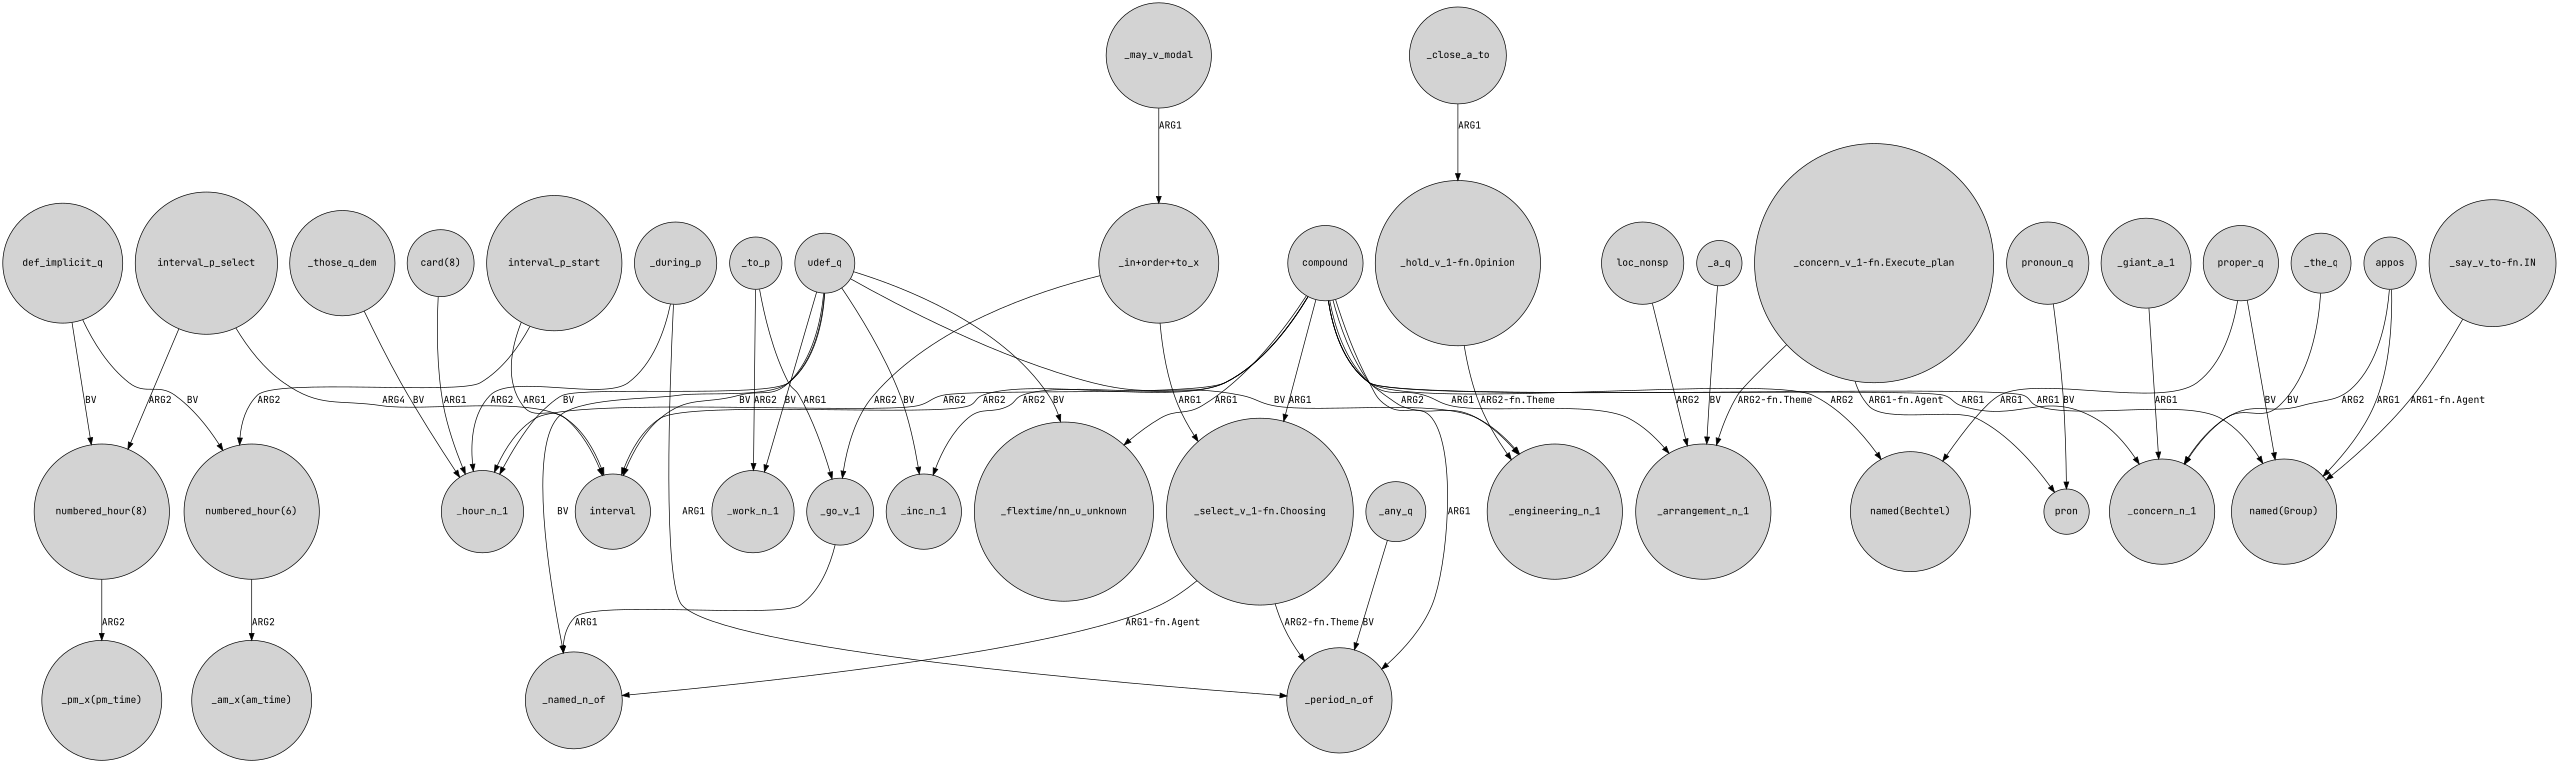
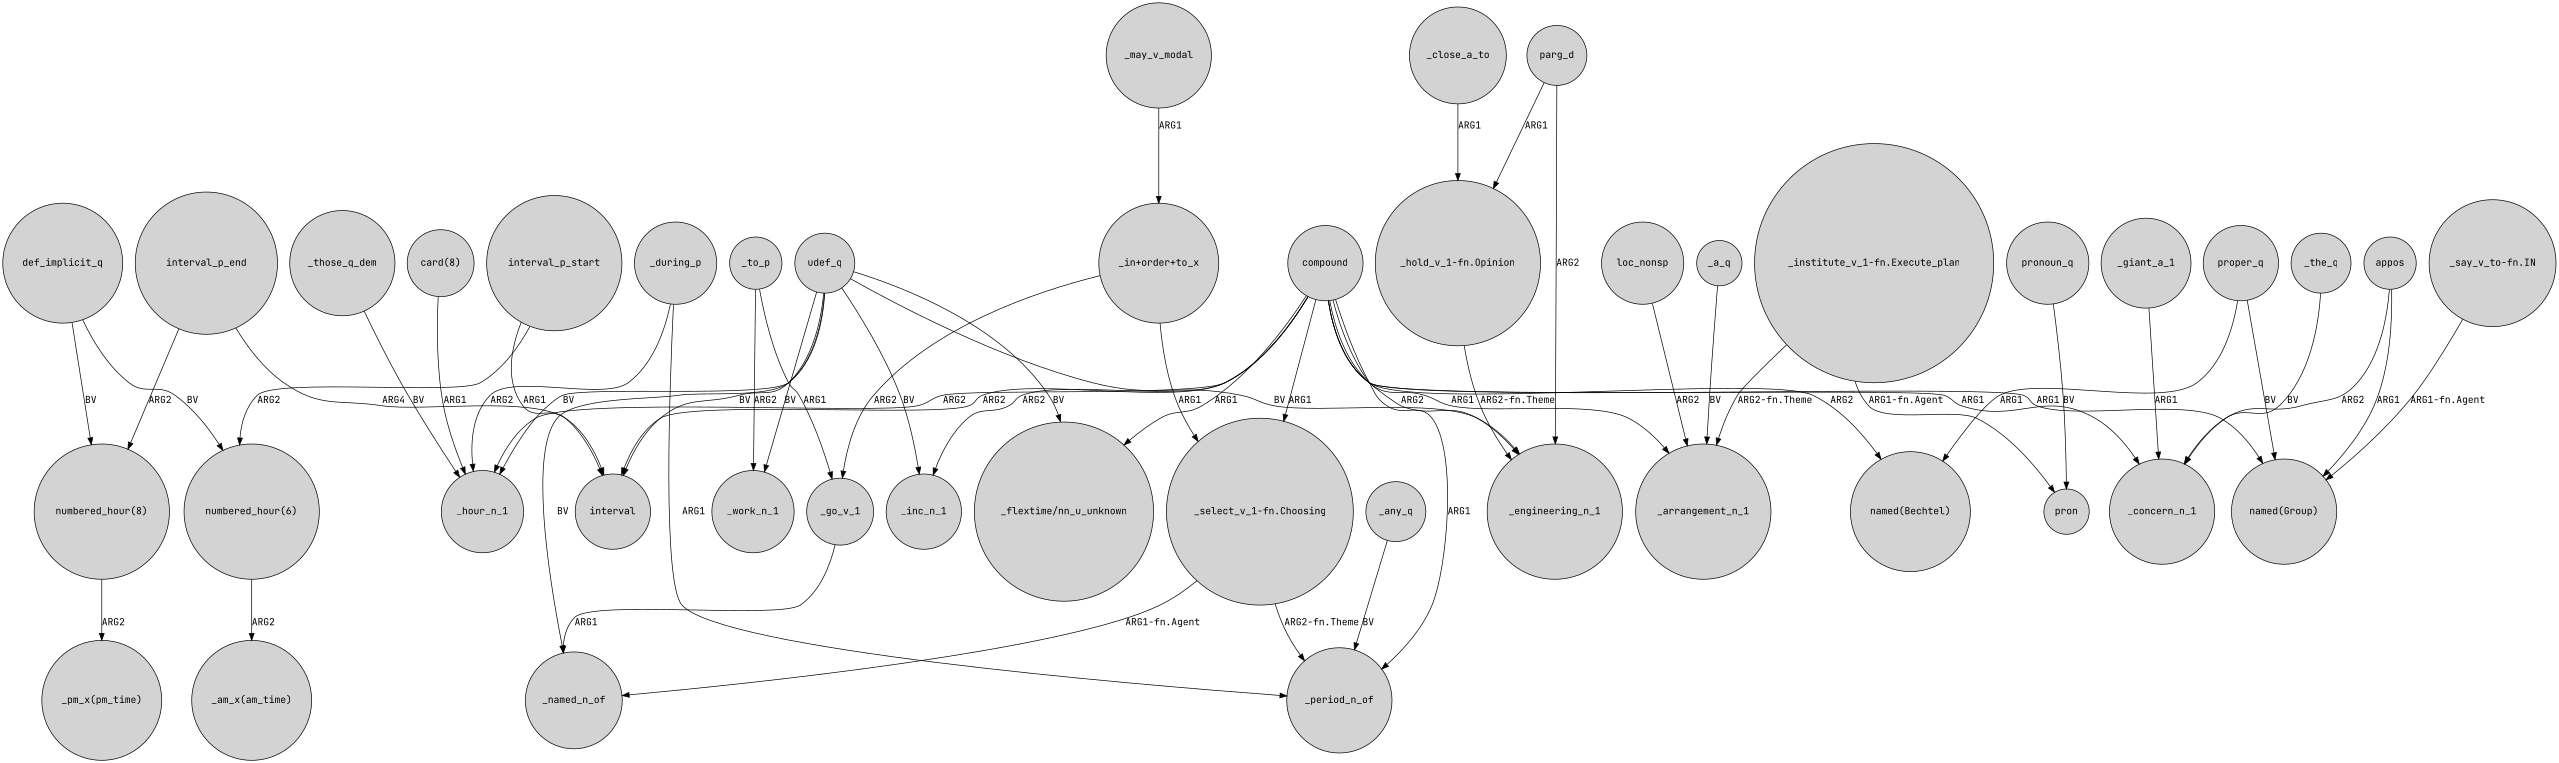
node "parg_d": added
node "interval_p_select": label "interval_p_select" -> "interval_p_end"
node "_concern_v_1-fn.Execute_plan": label "_concern_v_1-fn.Execute_plan" -> "_institute_v_1-fn.Execute_plan"
